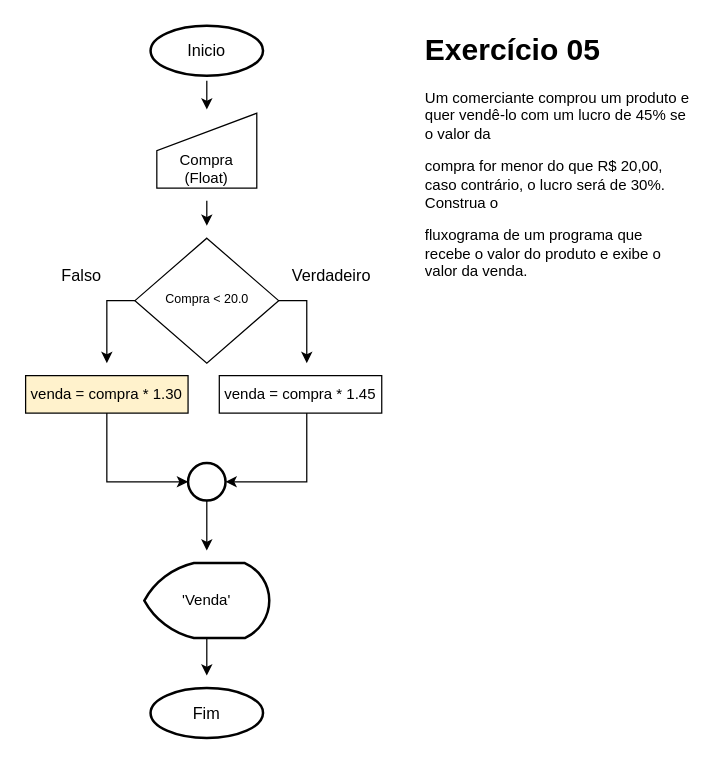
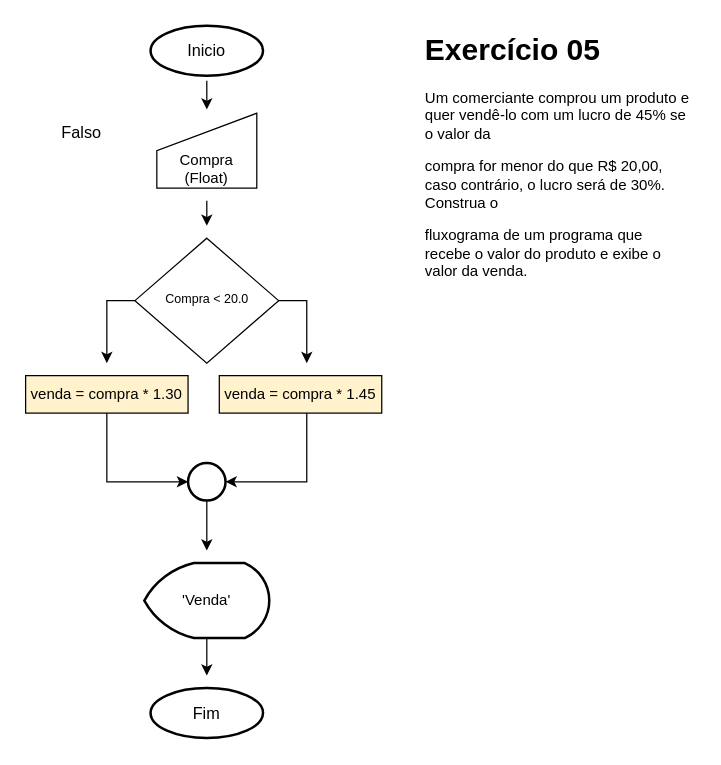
node "Falso": moved (82, 276) -> (82, 132)
node "Verdadeiro": removed
node "venda = compra * 1.45": fillcolor #ffffff -> #fff2cc
